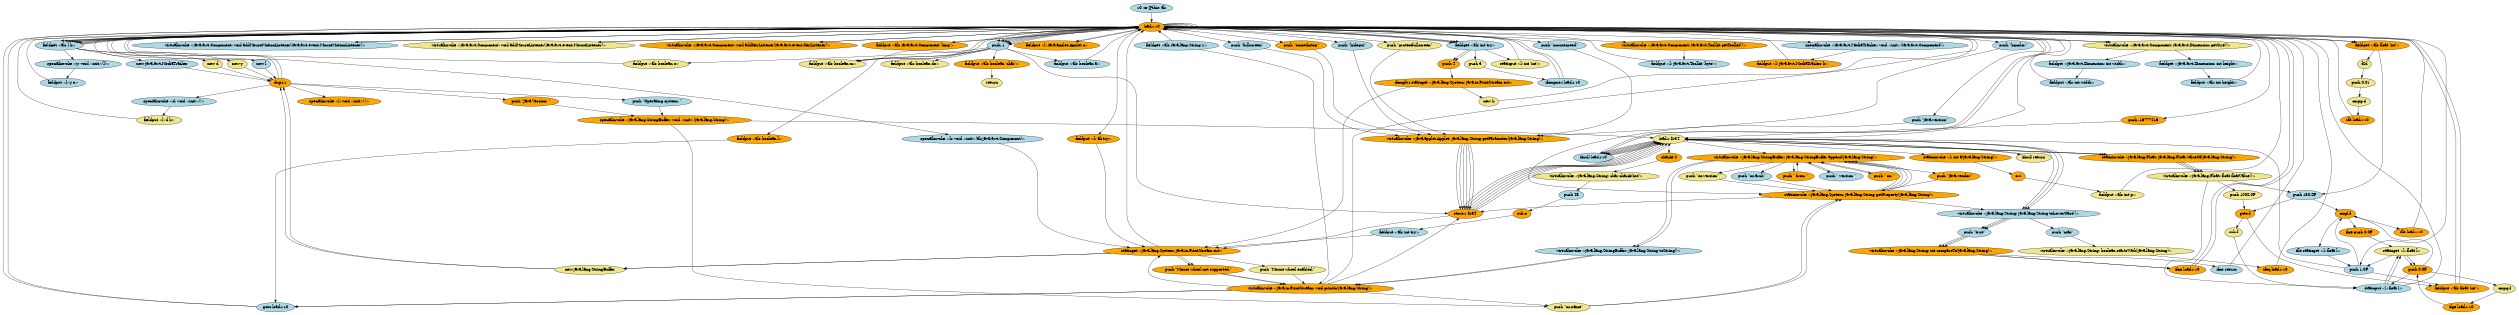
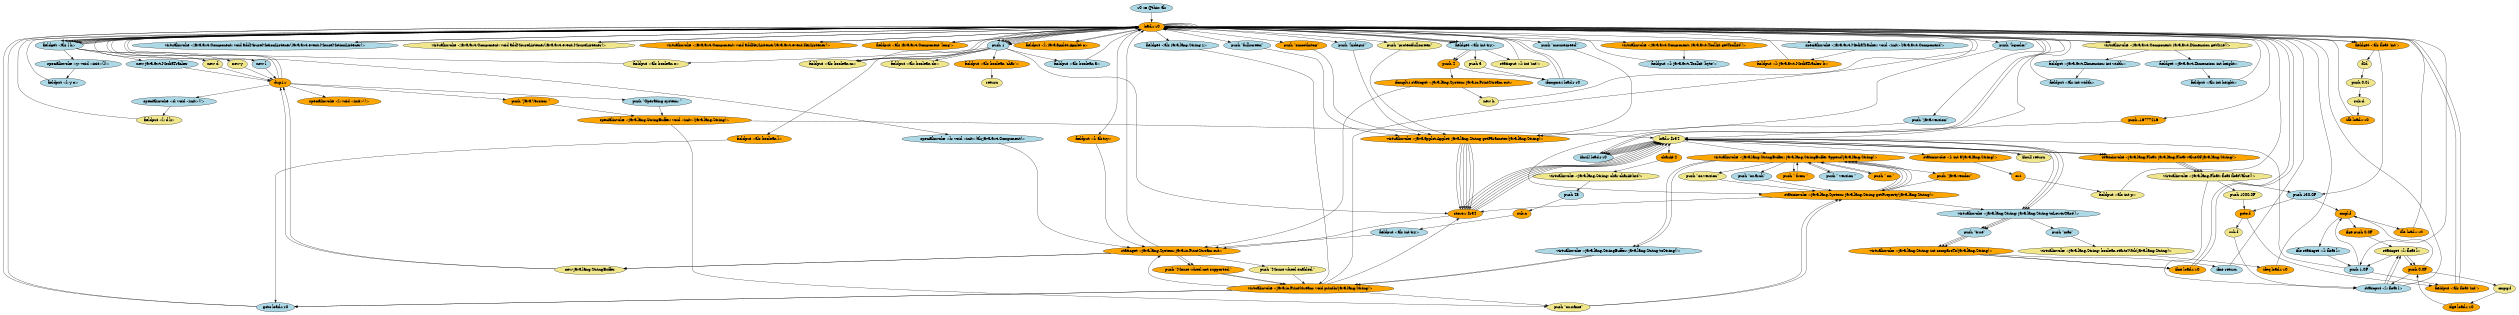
edge "fieldget <ak: java.lang.String z>" -> "load.r r0": reversed
edge "push 4" -> "ifcmpne.i load.r r0": added
node "cmpg.d": label "cmpg.d" -> "sub.d"
